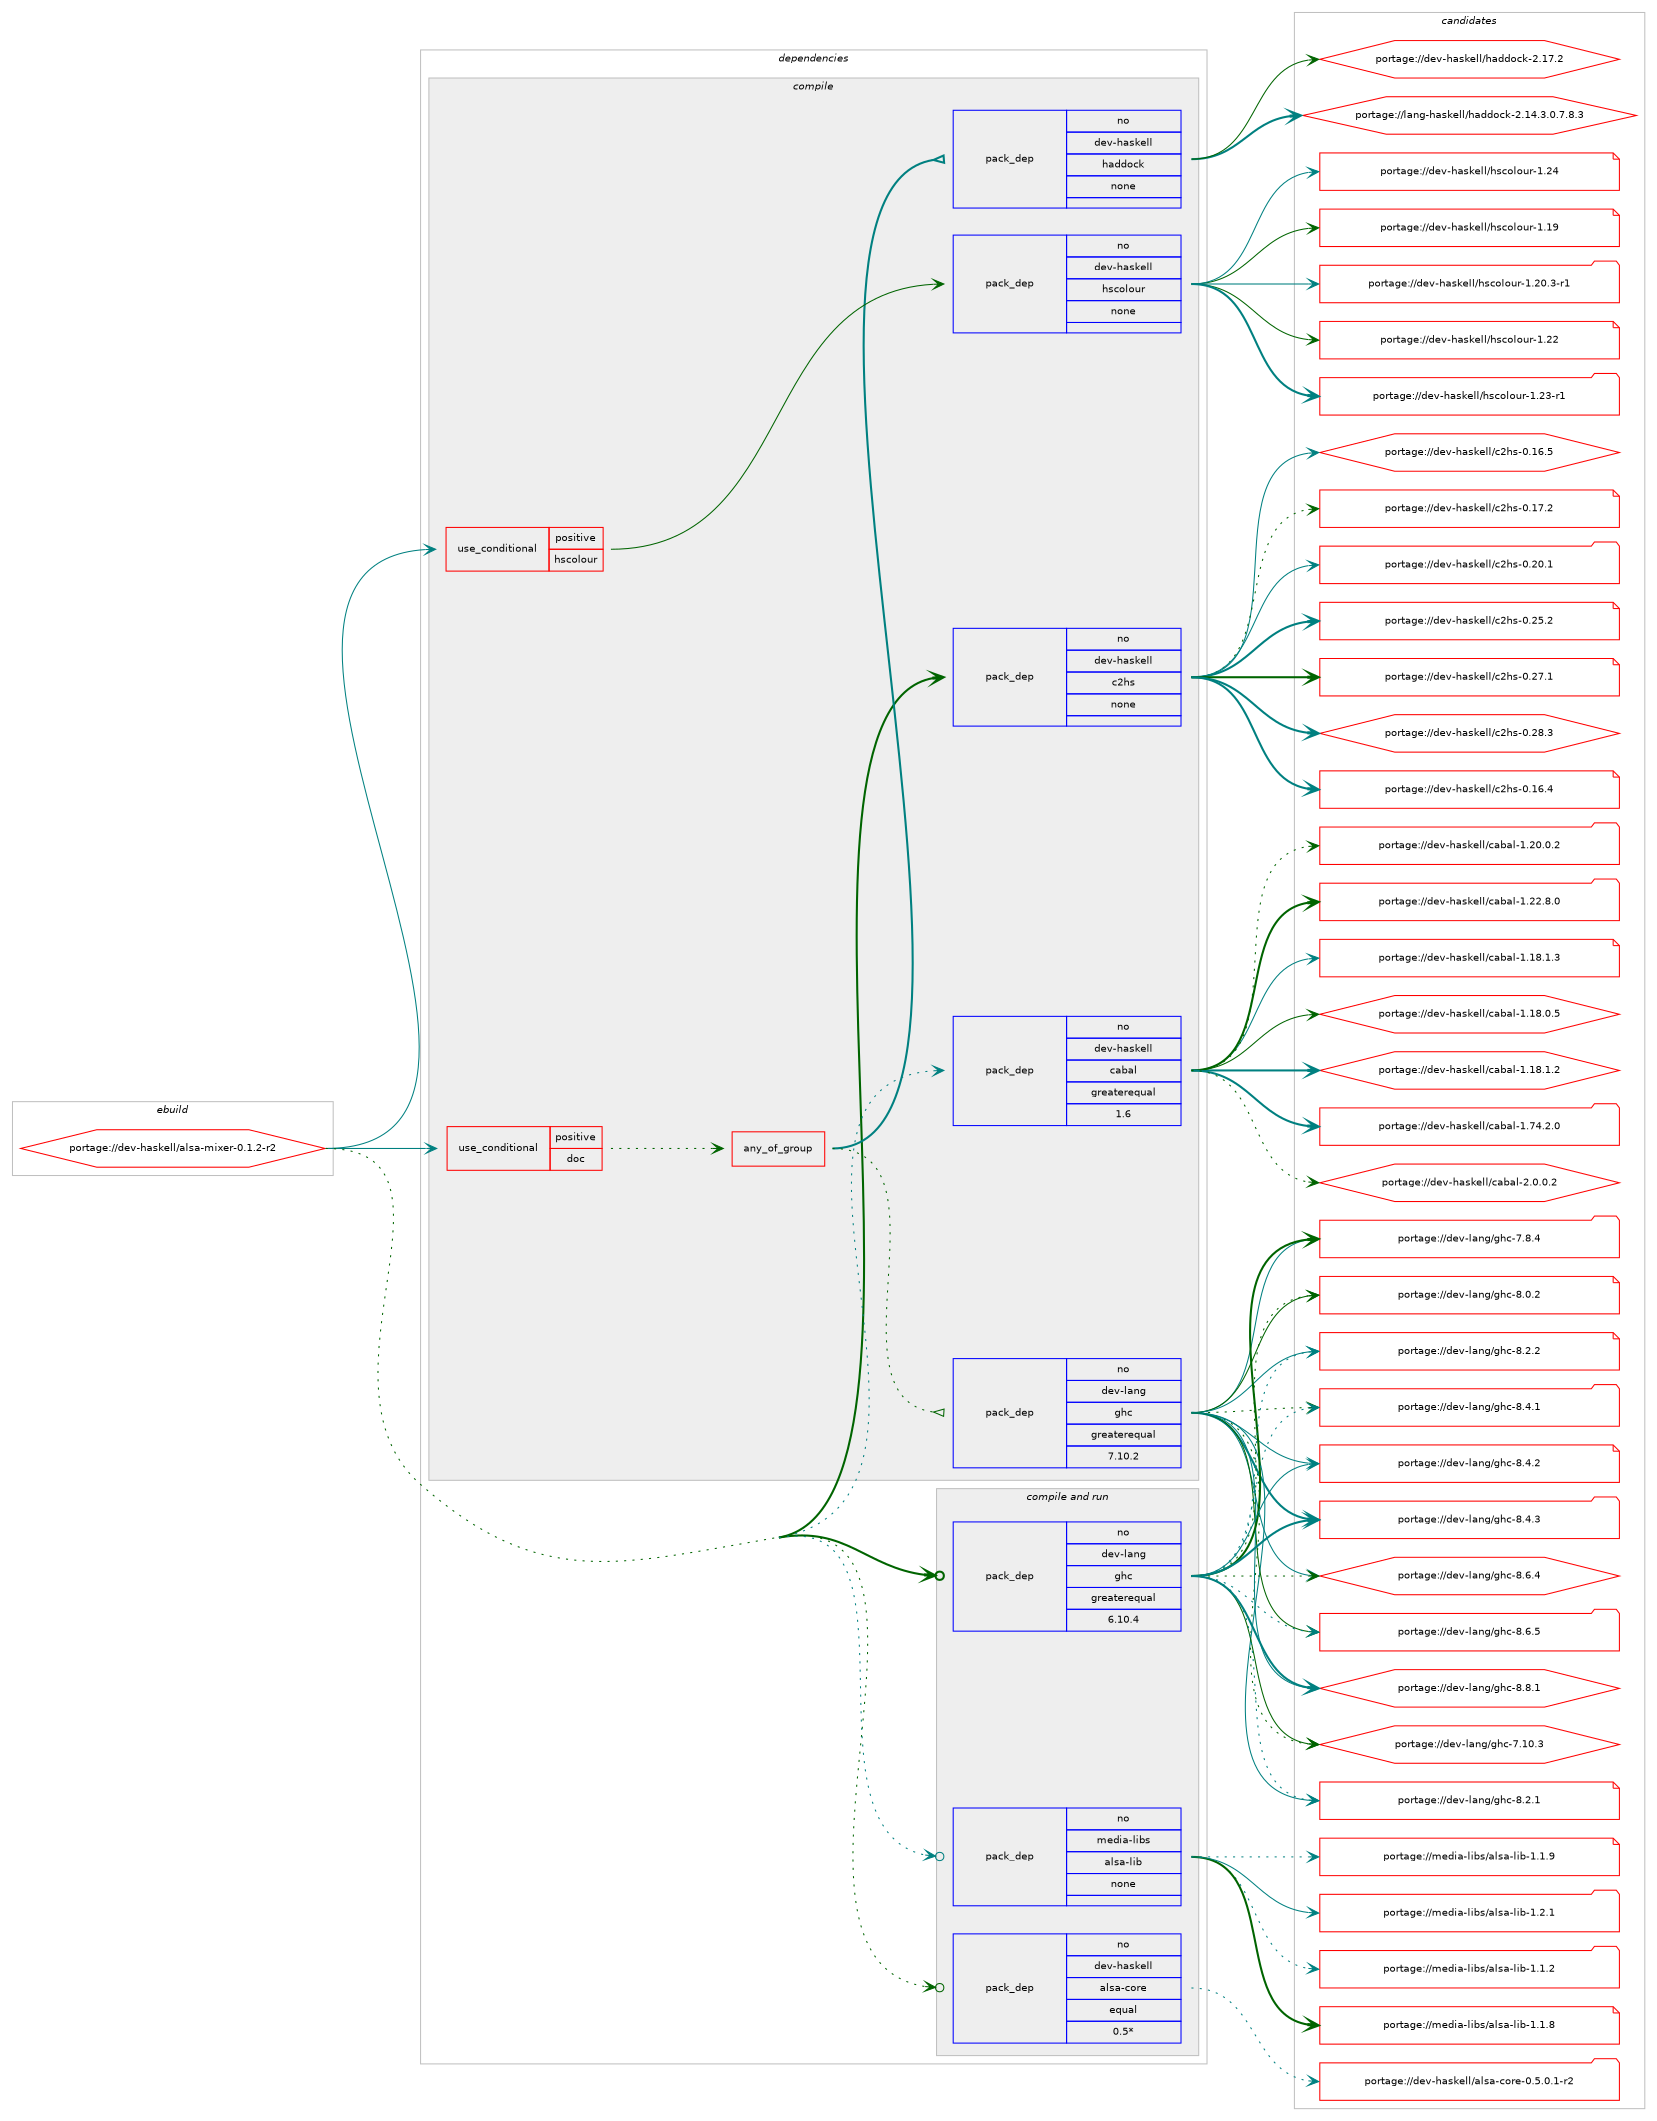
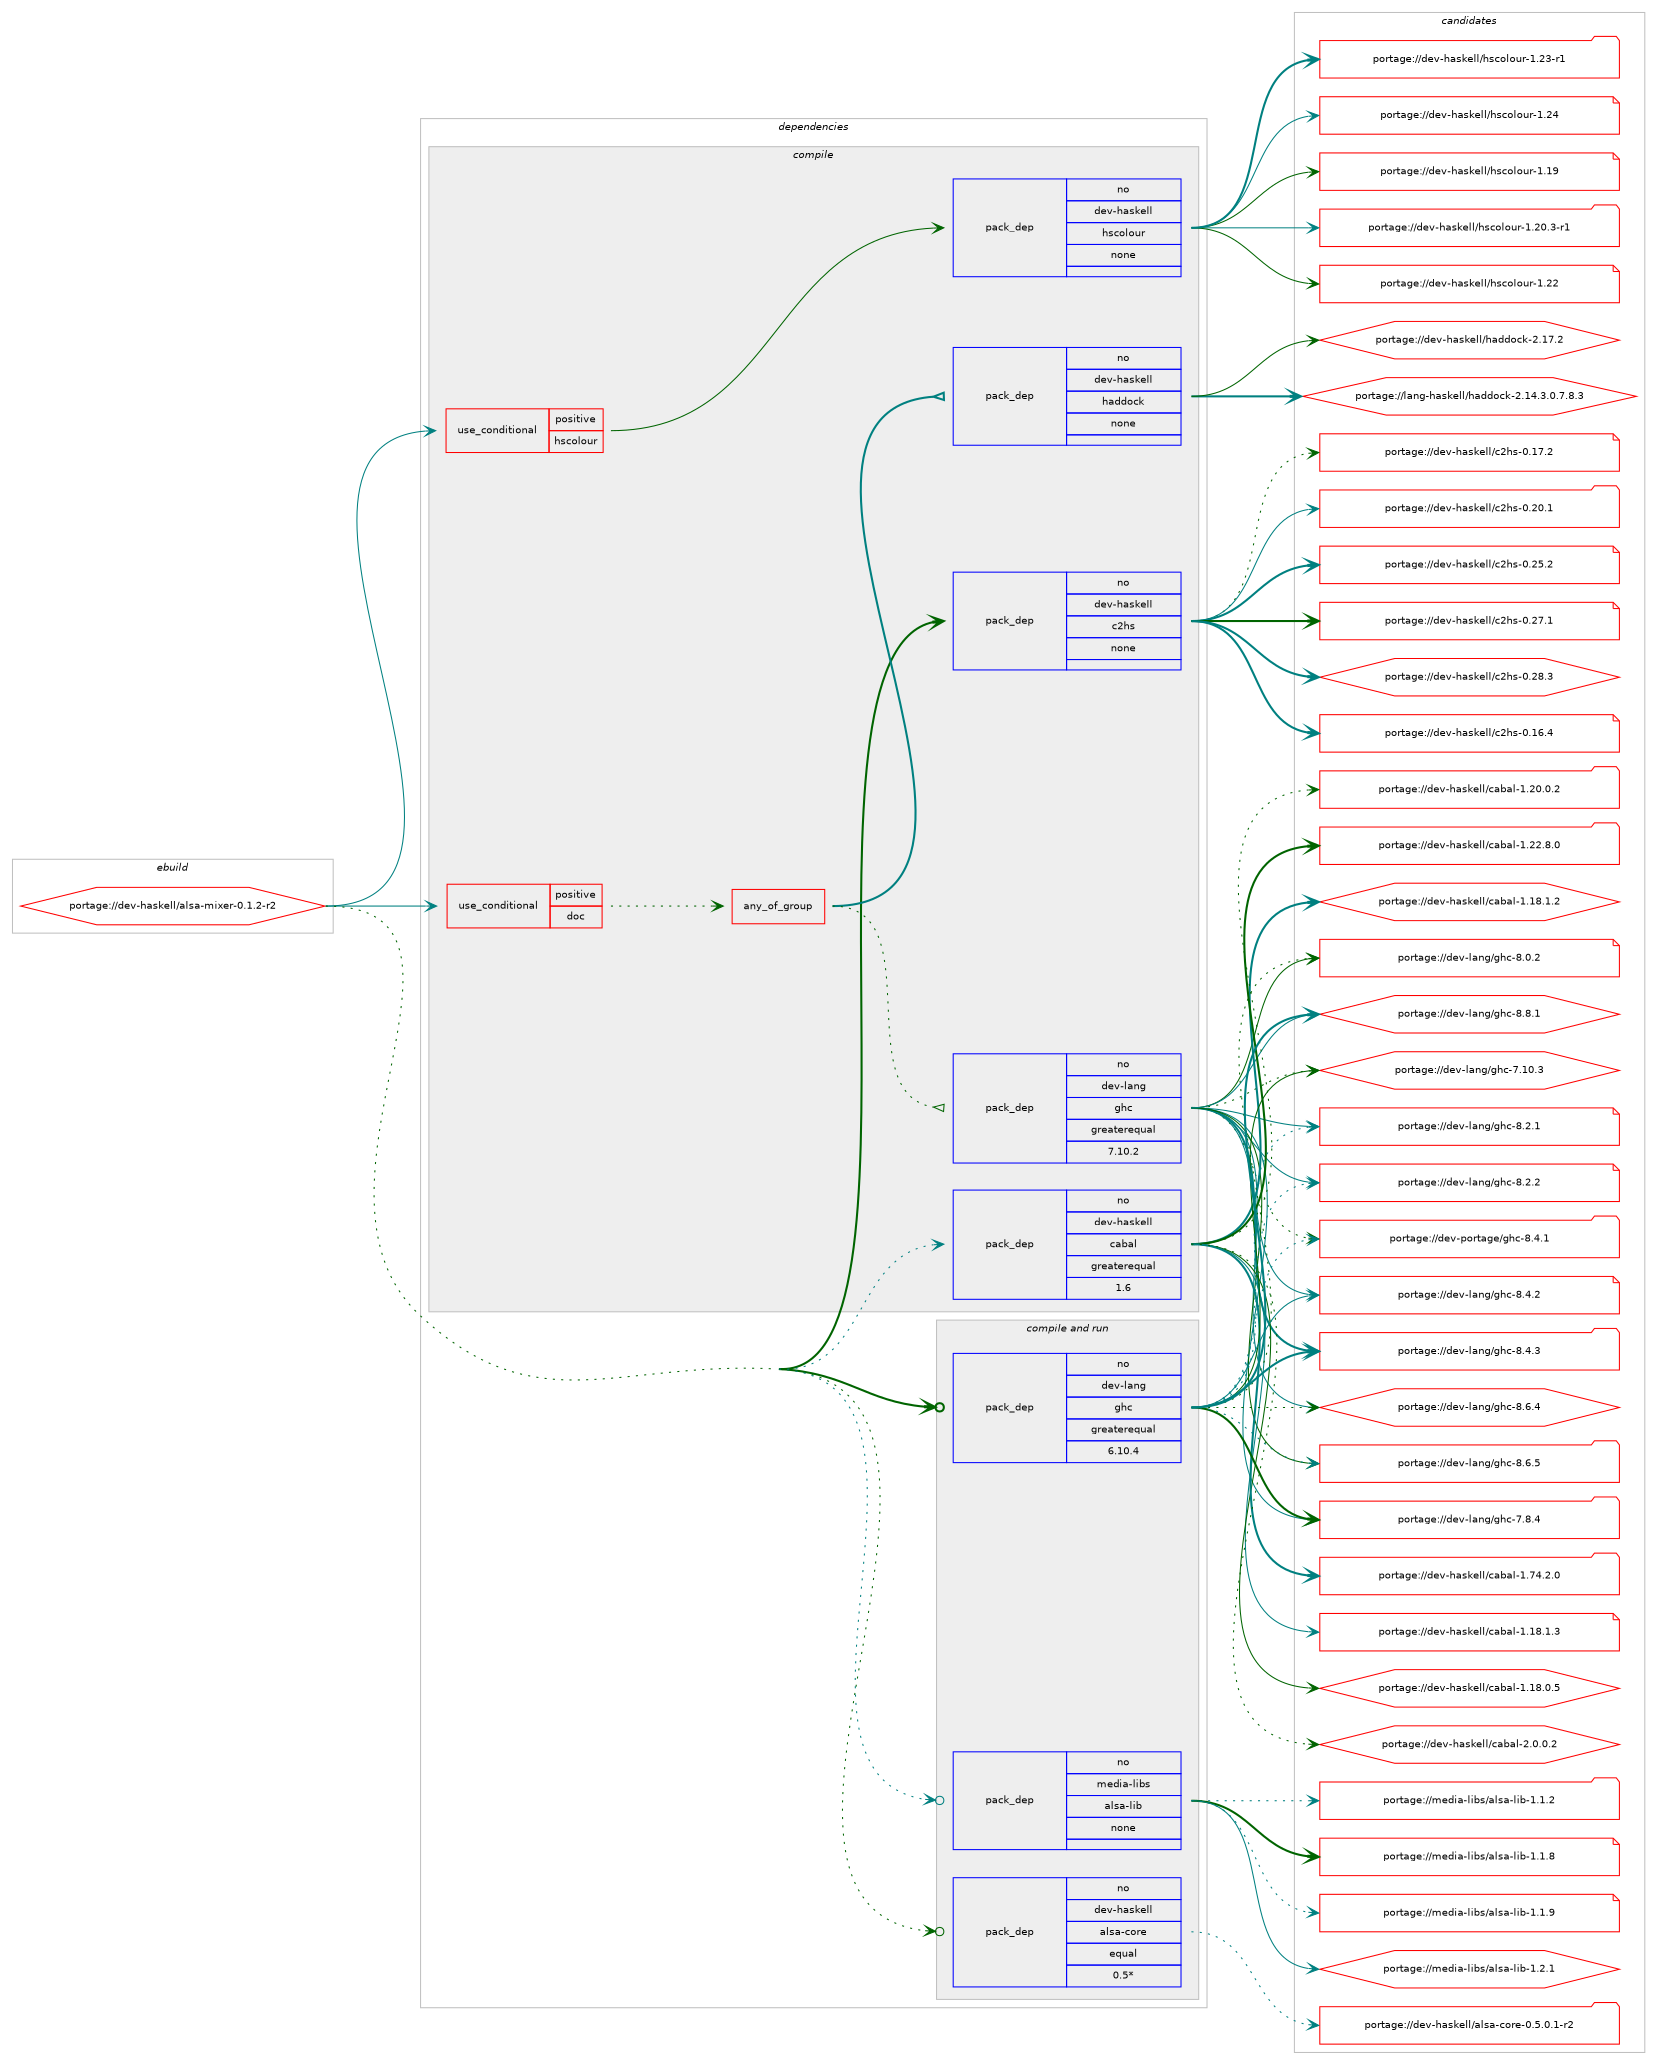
node "portage://dev-haskell/c2hs-0.16.5": removed
node "portage://dev-lang/ghc-8.4.1": label "portage://dev-lang/ghc-8.4.1" -> "portage://dev-portage/ghc-8.4.1"
node "portage://media-libs/alsa-lib-1.2.1": shape folder -> hexagon
